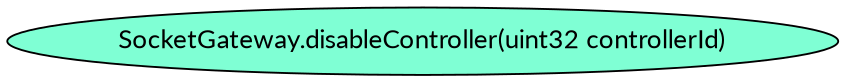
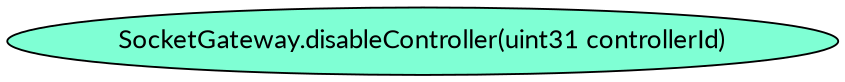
node "SocketGateway.disableController(uint32 controllerId)": label "SocketGateway.disableController(uint32 controllerId)" -> "SocketGateway.disableController(uint31 controllerId)"
